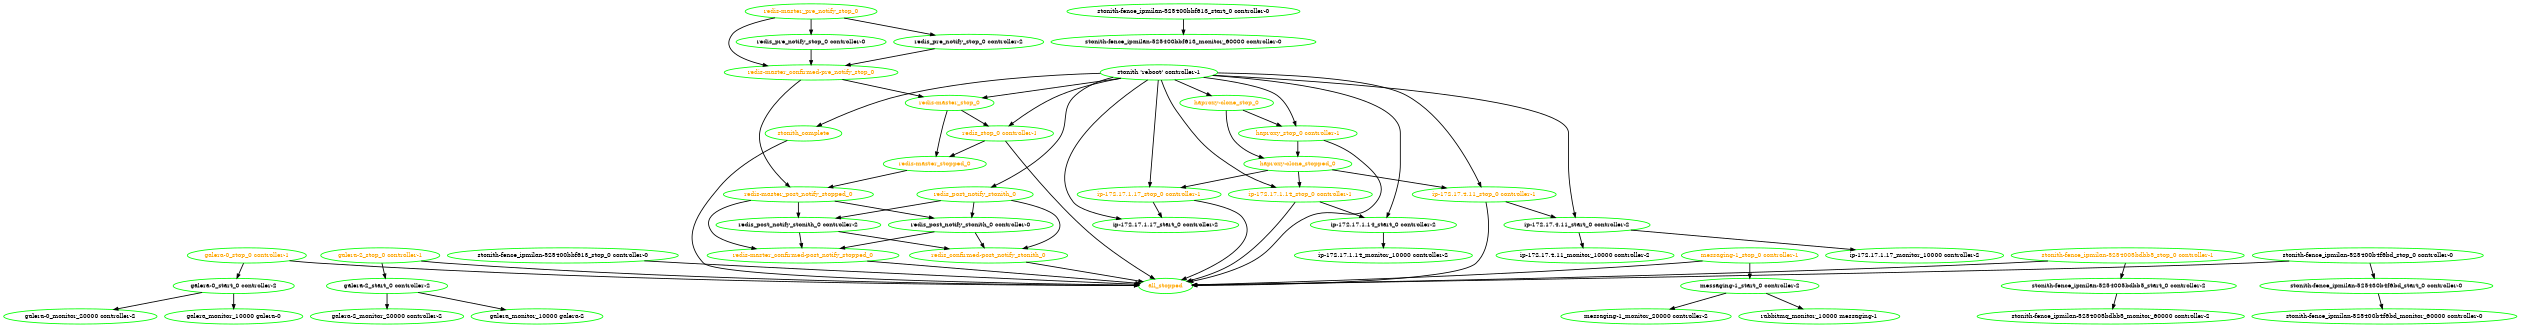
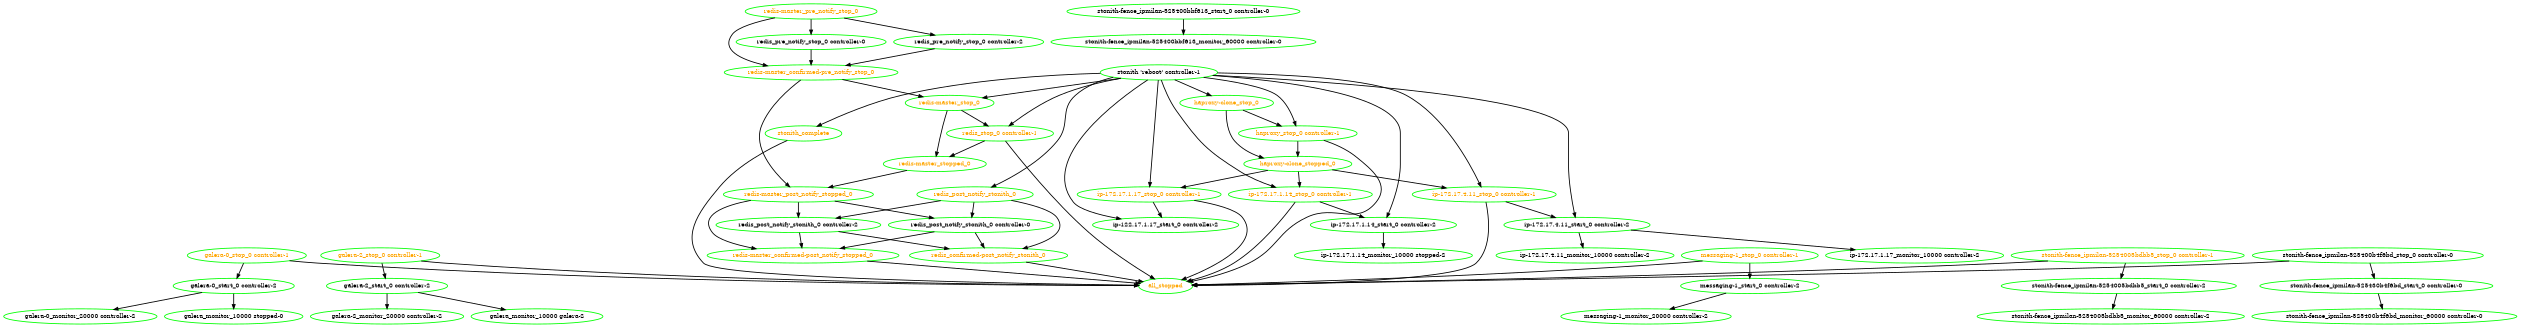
node "ip-172.17.1.17_start_0 controller-2": label "ip-172.17.1.17_start_0 controller-2" -> "ip-122.17.1.17_start_0 controller-2"
node "stonith-fence_ipmilan-525400bbf613_stop_0 controller-0": removed
node "ip-172.17.1.14_monitor_10000 controller-2": label "ip-172.17.1.14_monitor_10000 controller-2" -> "ip-172.17.1.14_monitor_10000 stopped-2"
node "galera_monitor_10000 galera-0": label "galera_monitor_10000 galera-0" -> "galera_monitor_10000 stopped-0"
node "rabbitmq_monitor_10000 messaging-1": removed
